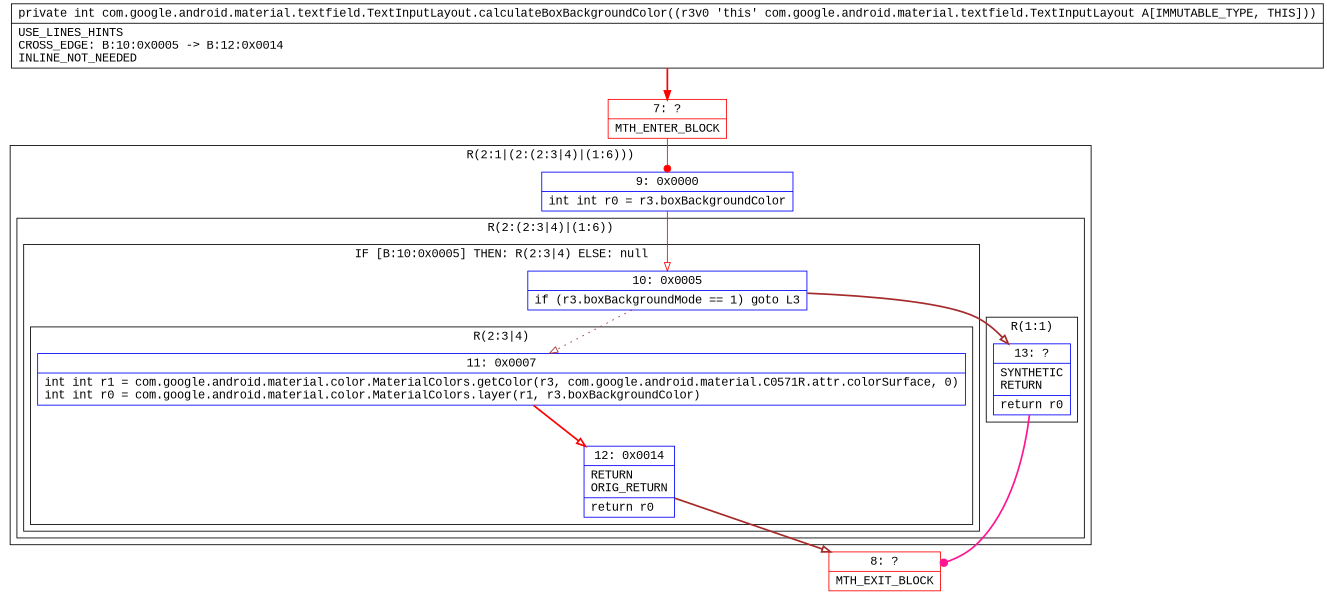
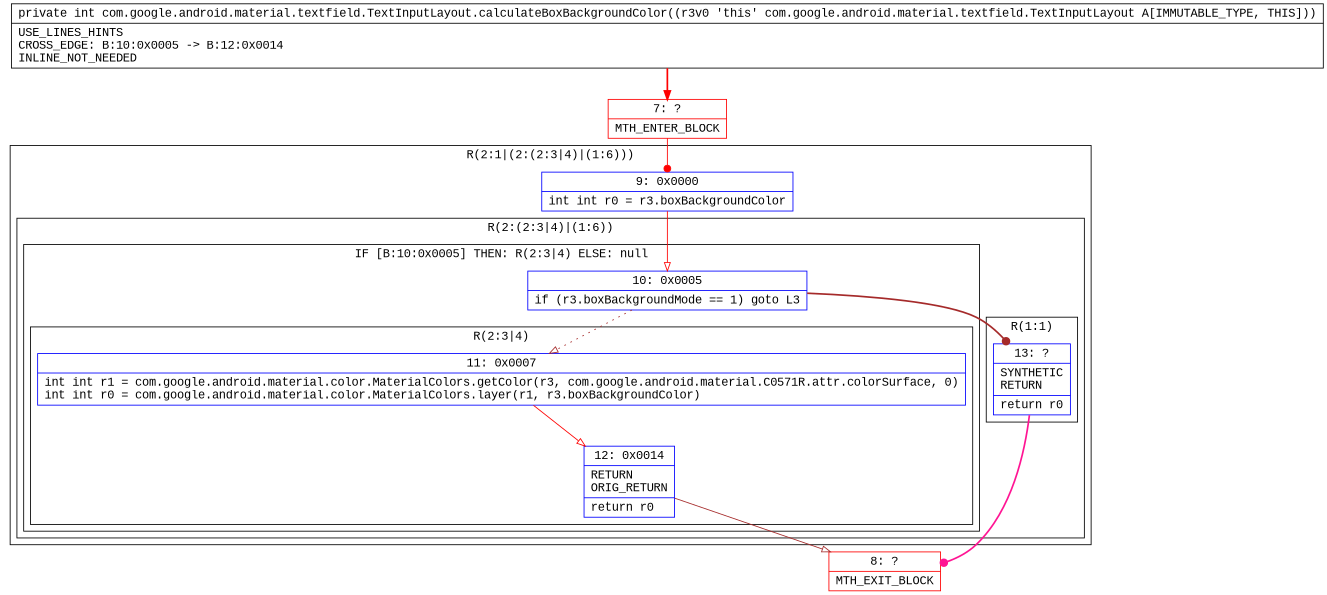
edge "10: 0x0005" -> "13: ?": arrowhead onormal -> dot
edge "11: 0x0007" -> "12: 0x0014": style bold -> solid
edge "12: 0x0014" -> "8: ?": style bold -> solid
